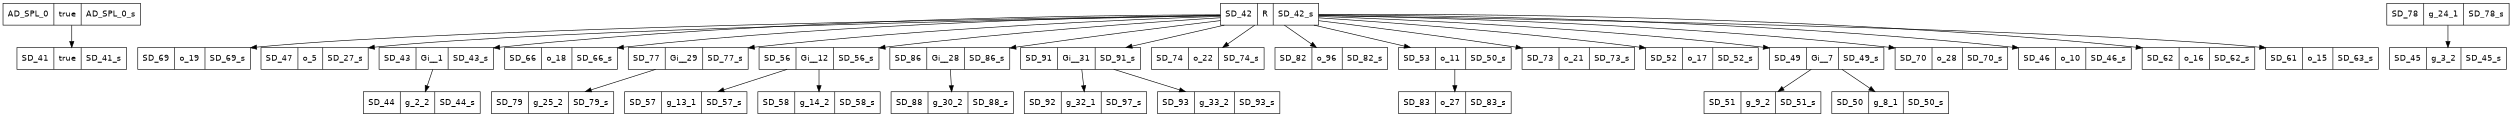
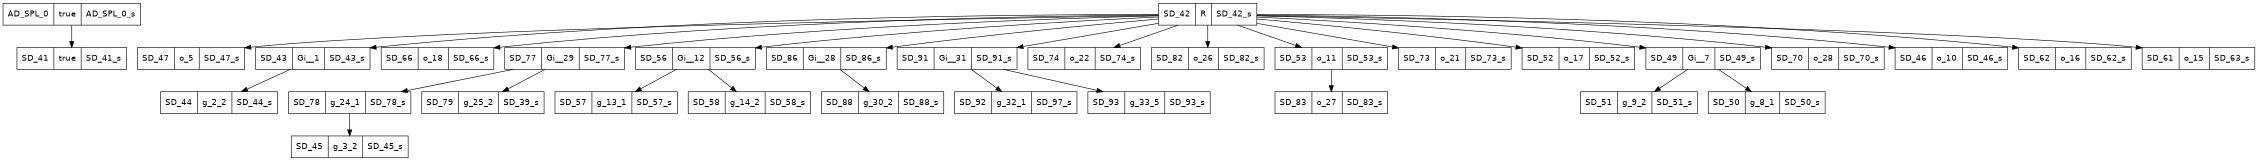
node "SD_69": removed
node "SD_47": text "SD_27_s" -> "SD_47_s"
node "SD_82": text "o_96" -> "o_26"
node "SD_53": text "SD_50_s" -> "SD_53_s"
edge "SD_77" -> "SD_78": added
node "SD_79": text "SD_79_s" -> "SD_39_s"
node "SD_93": text "g_33_2" -> "g_33_5"
